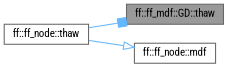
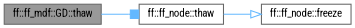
edge "ff::ff_node::thaw" -> "ff::ff_mdf::GD::thaw": reversed
node "ff::ff_node::mdf": label "ff::ff_node::mdf" -> "ff::ff_node::freeze"
